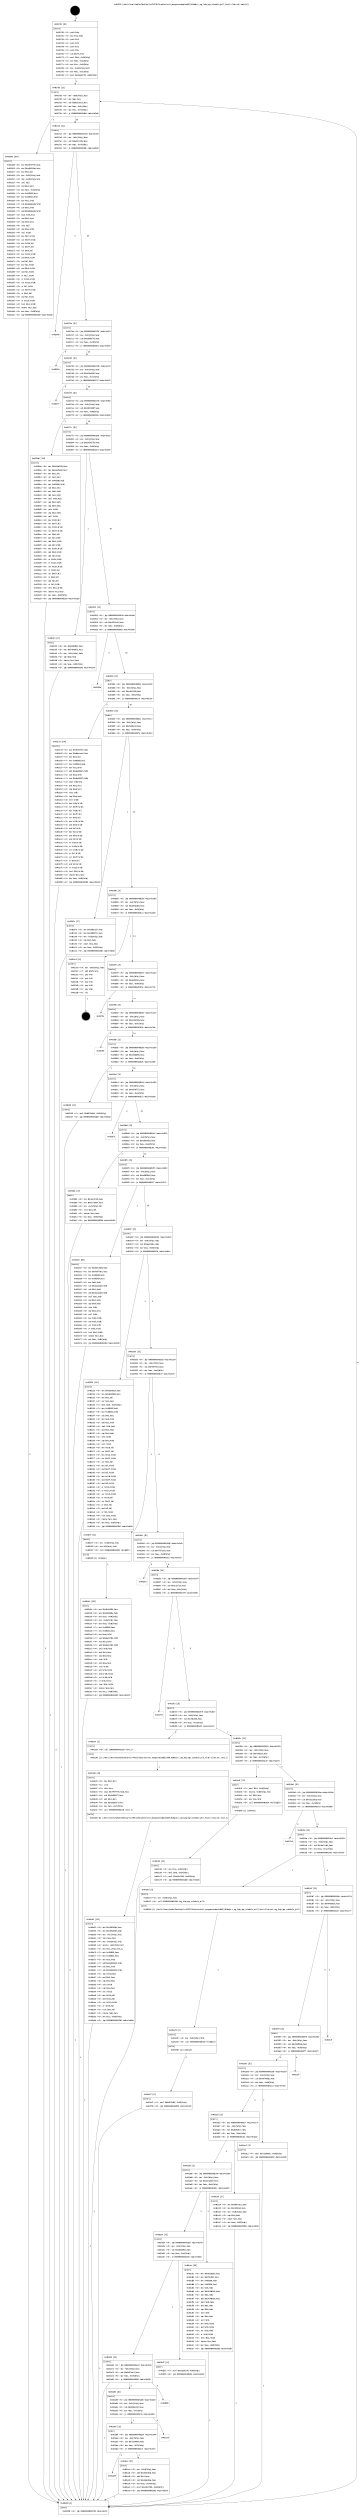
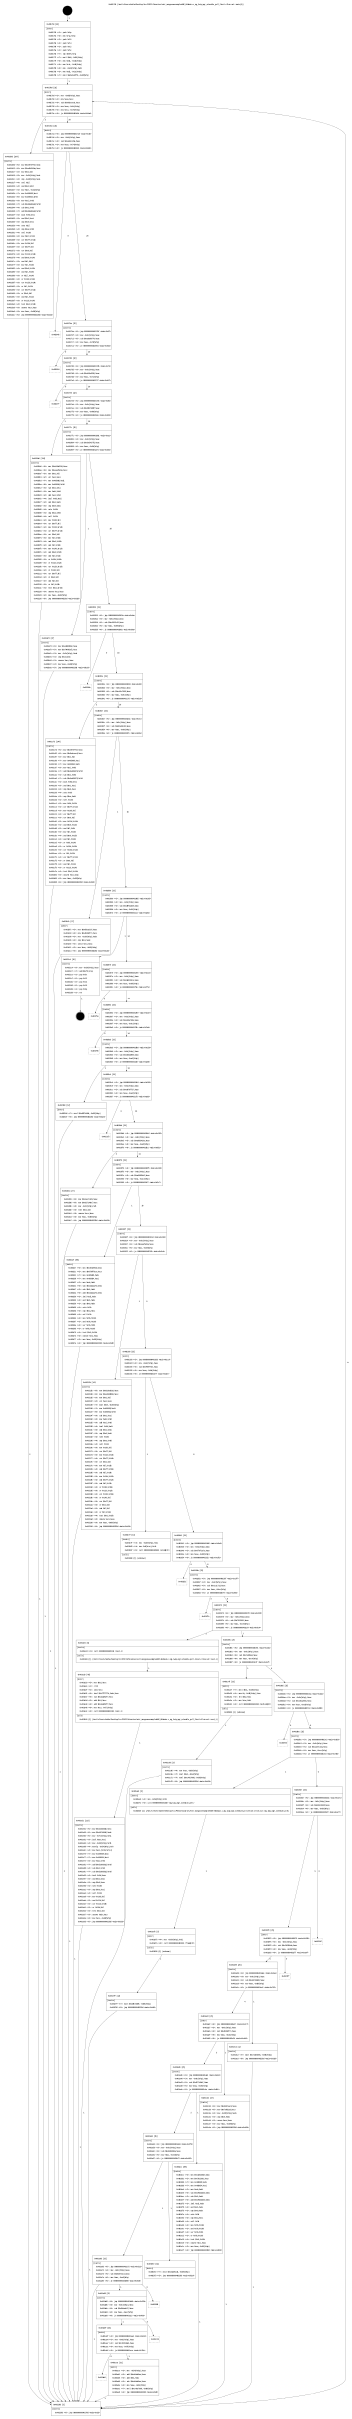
node "0x401b8c [102]": removed
